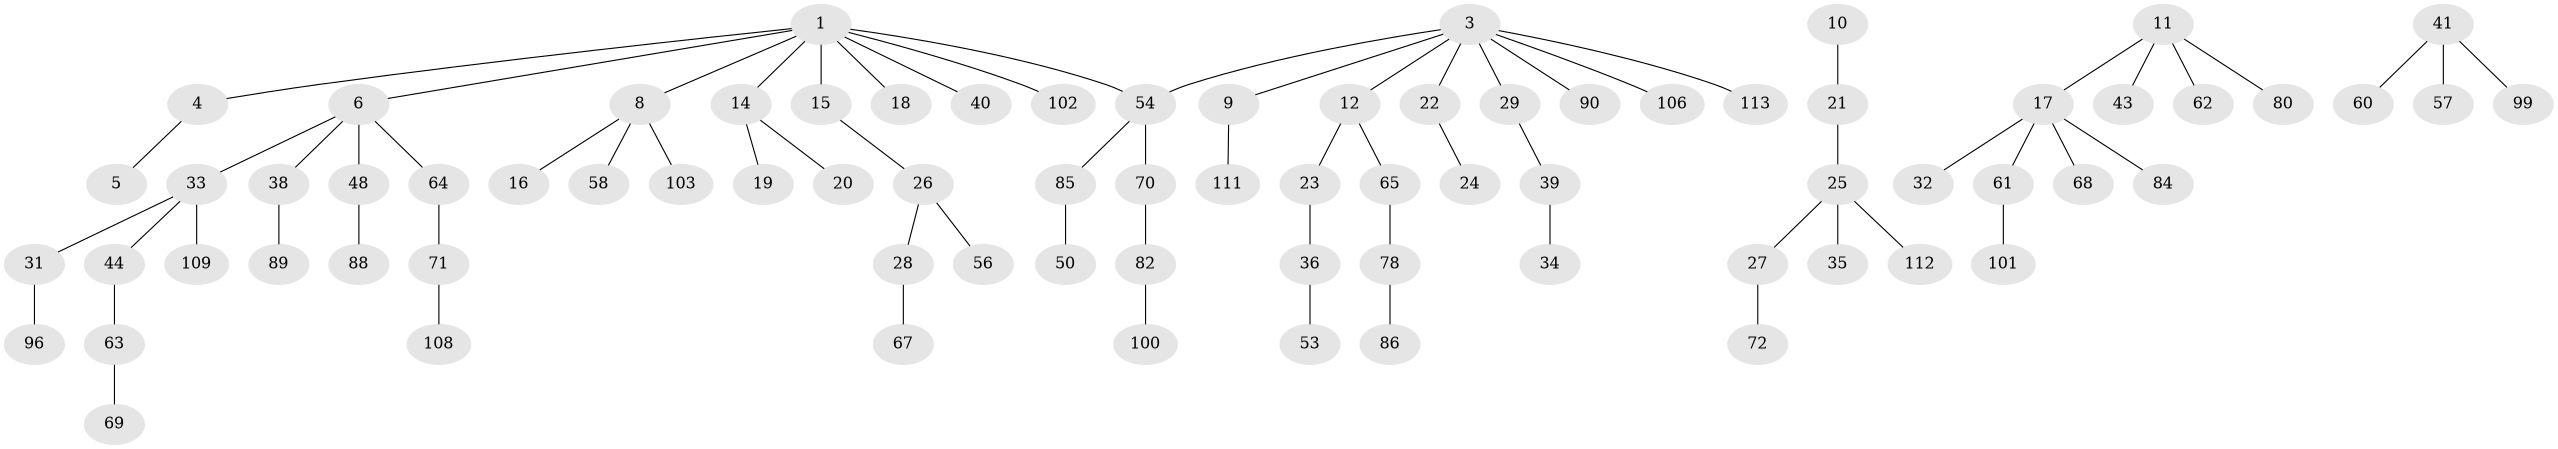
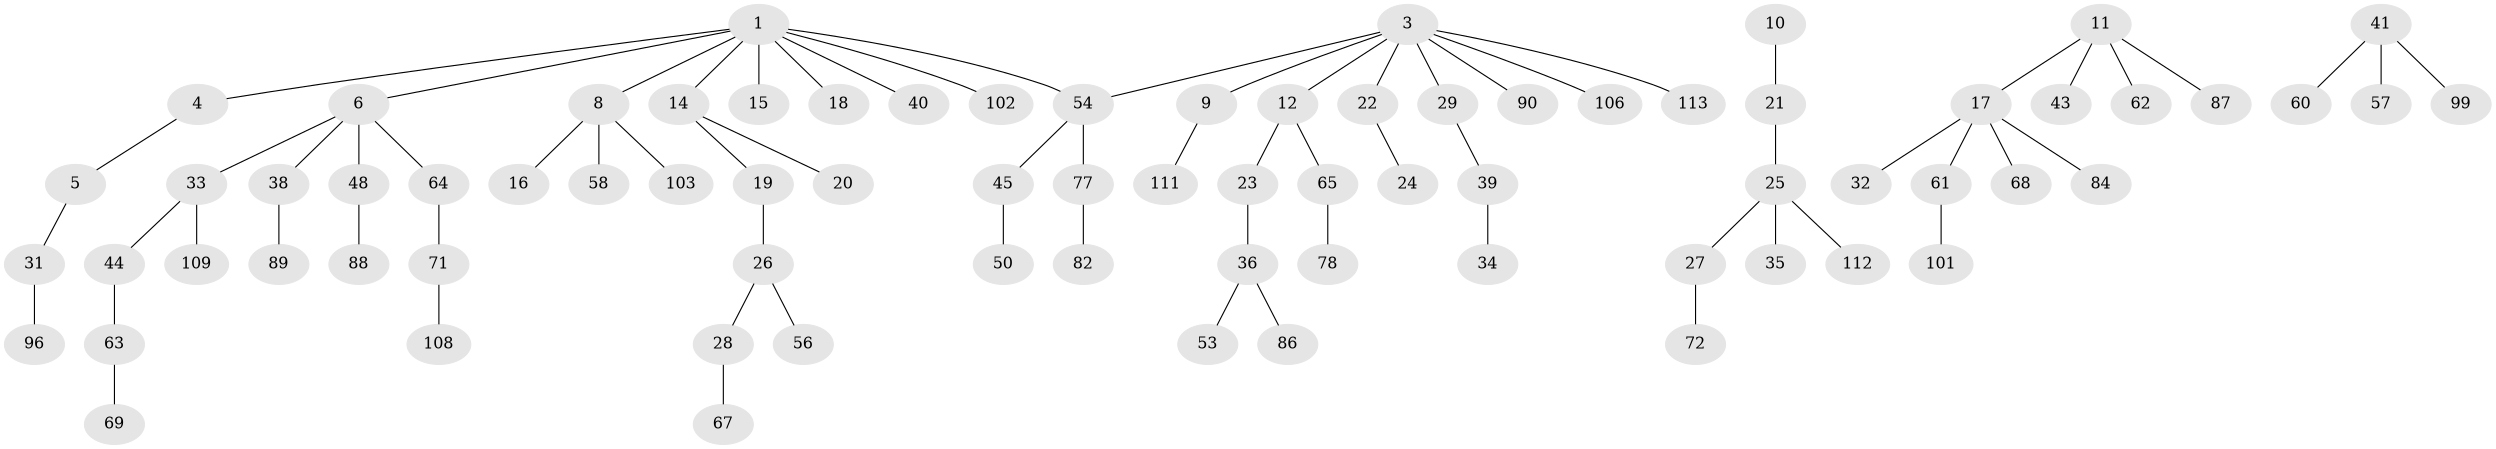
node "80": label "80" -> "87"
edge "15" -- "26": now "19" -- "26"
node "85": label "85" -> "45"
node "70": label "70" -> "77"
edge "33" -- "31": now "5" -- "31"
edge "78" -- "86": now "36" -- "86"
node "100": removed
